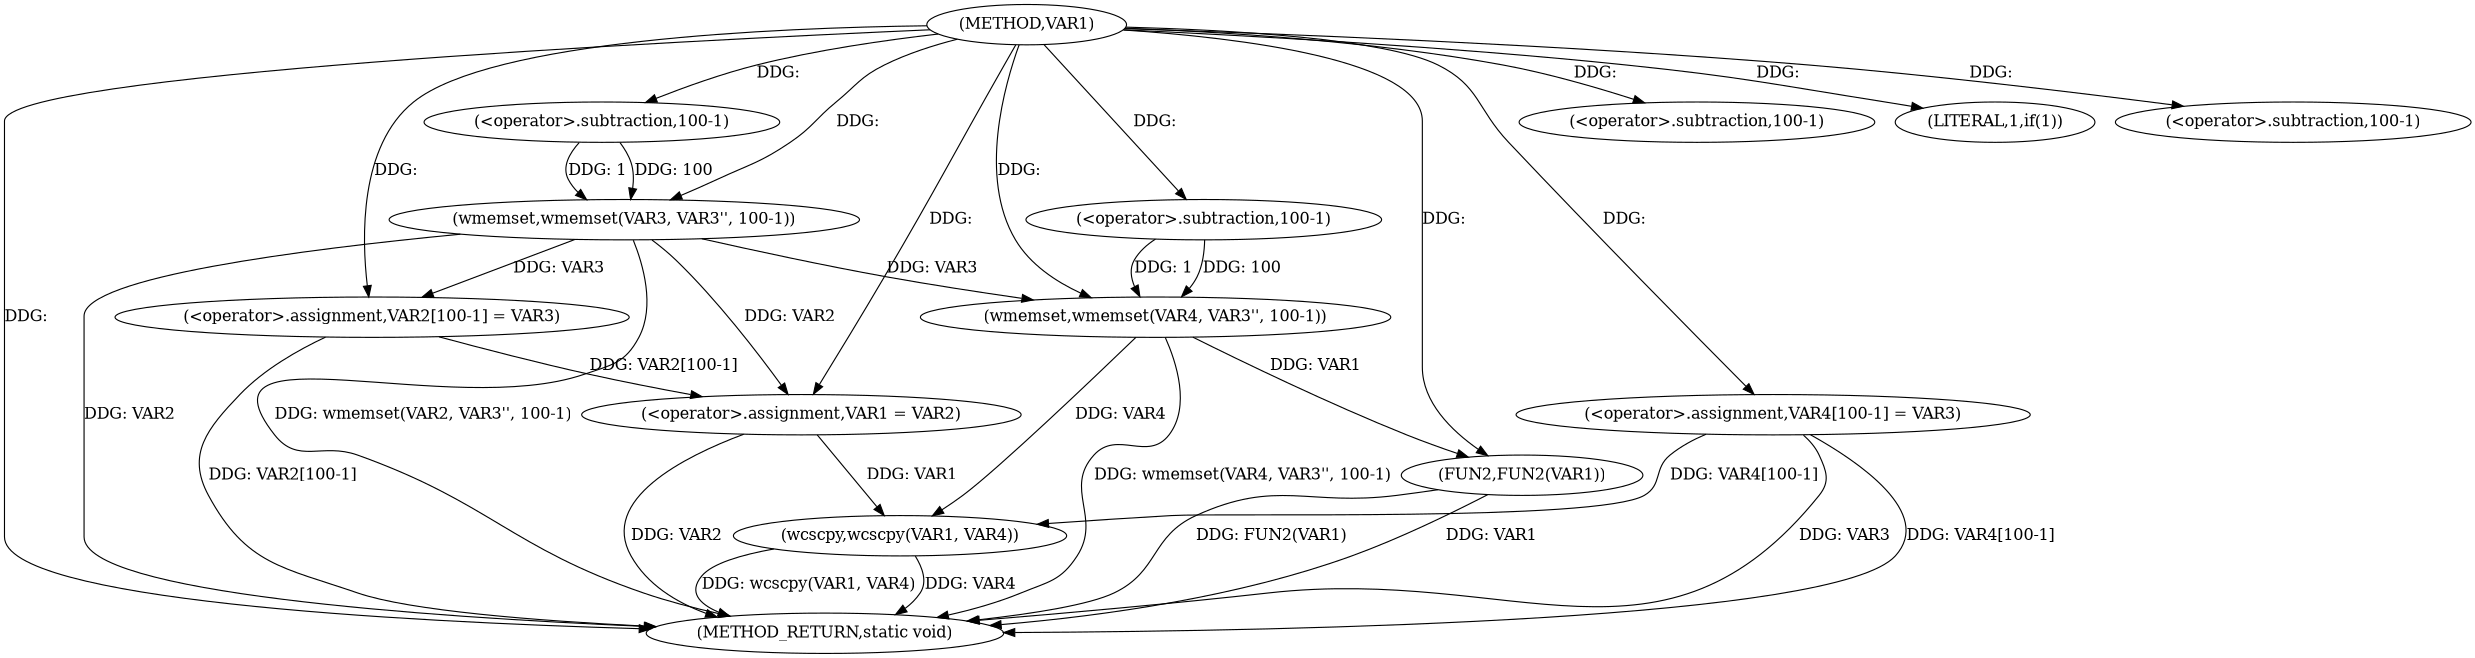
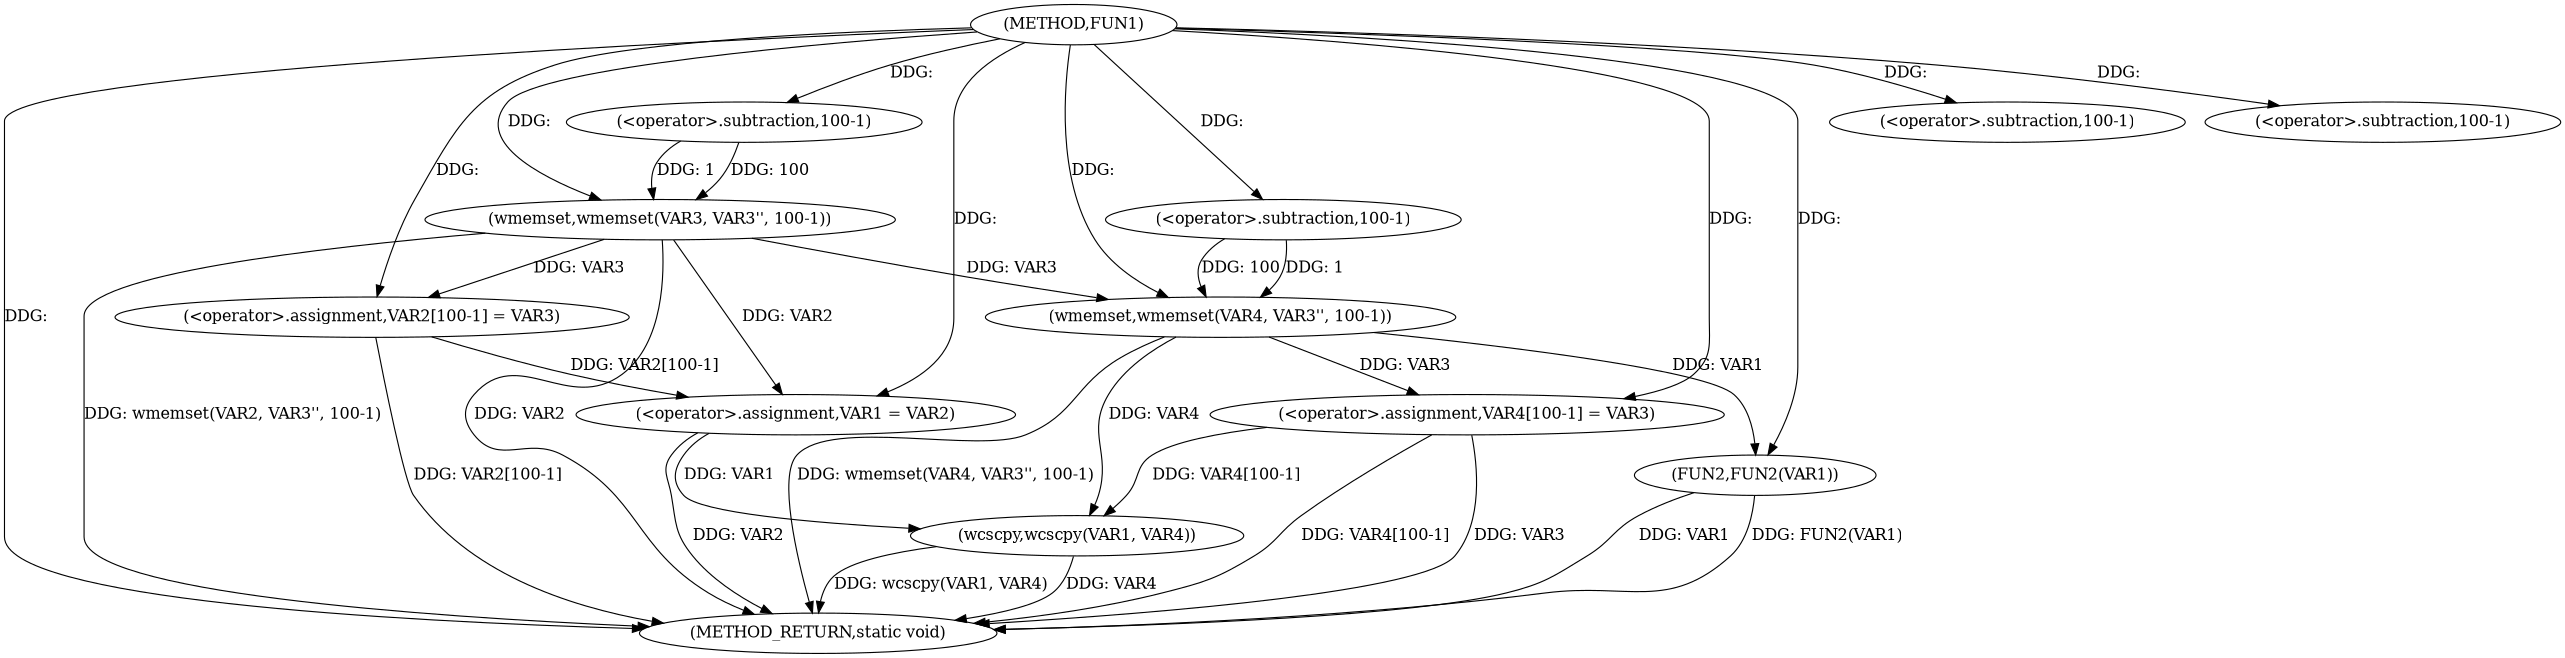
node "(METHOD,VAR1)": label "(METHOD,VAR1)" -> "(METHOD,FUN1)"
node "(LITERAL,1,if(1))": removed
edge "(wmemset,wmemset(VAR4, VAR3'', 100-1))" -> "(<operator>.assignment,VAR4[100-1] = VAR3)": added, label "DDG: VAR3"
